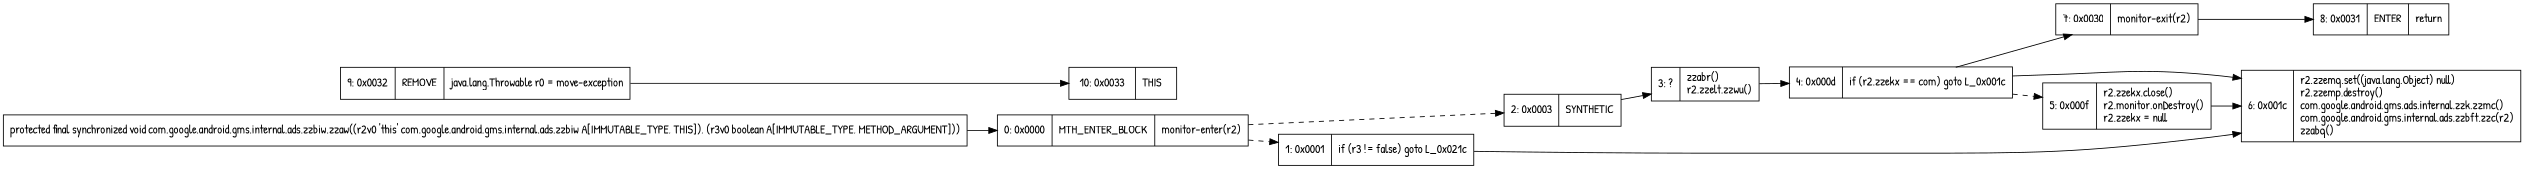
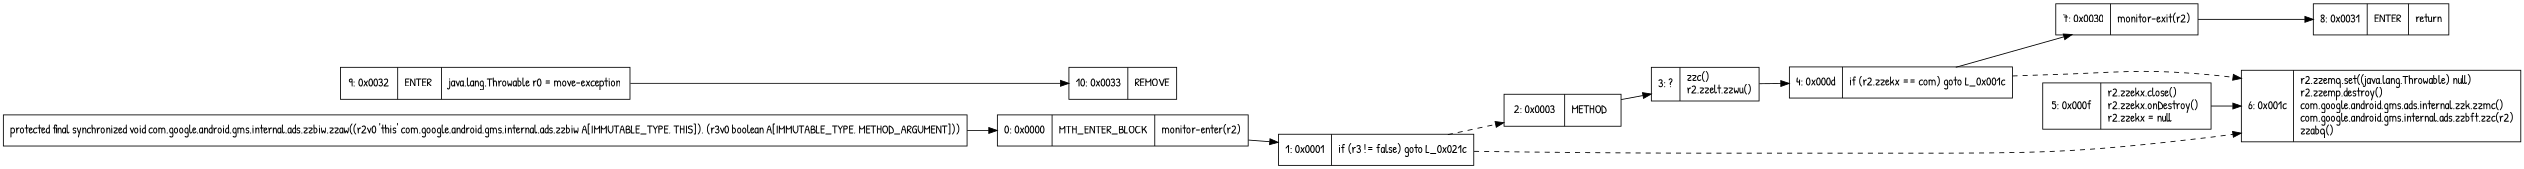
edge "4: 0x000d" -> "6: 0x001c": style solid -> dashed
node "3: ?": text "zzabr()" -> "zzc()"
node "6: 0x001c": text "r2.zzemq.set((java.lang.Object) null)" -> "r2.zzemq.set((java.lang.Throwable) null)"
node "9: 0x0032": text "REMOVE" -> "ENTER"
node "10: 0x0033": text "THIS" -> "REMOVE"
edge "4: 0x000d" -> "5: 0x000f": removed
node "5: 0x000f": text "r2.monitor.onDestroy()" -> "r2.zzekx.onDestroy()"
node "2: 0x0003": text "SYNTHETIC" -> "METHOD"
edge "0: 0x0000" -> "2: 0x0003": now "1: 0x0001" -> "2: 0x0003"
edge "0: 0x0000" -> "1: 0x0001": style dashed -> solid
edge "1: 0x0001" -> "6: 0x001c": style solid -> dashed
